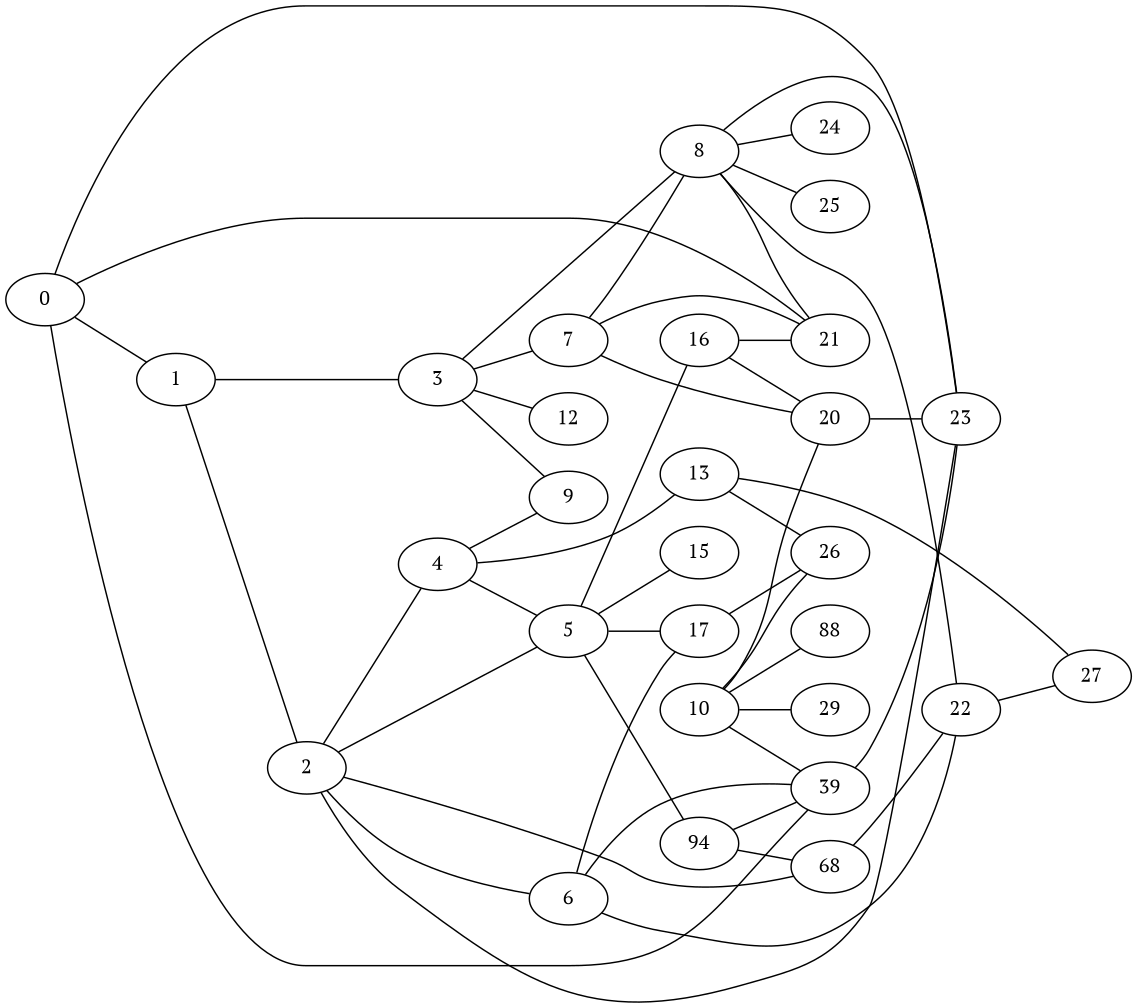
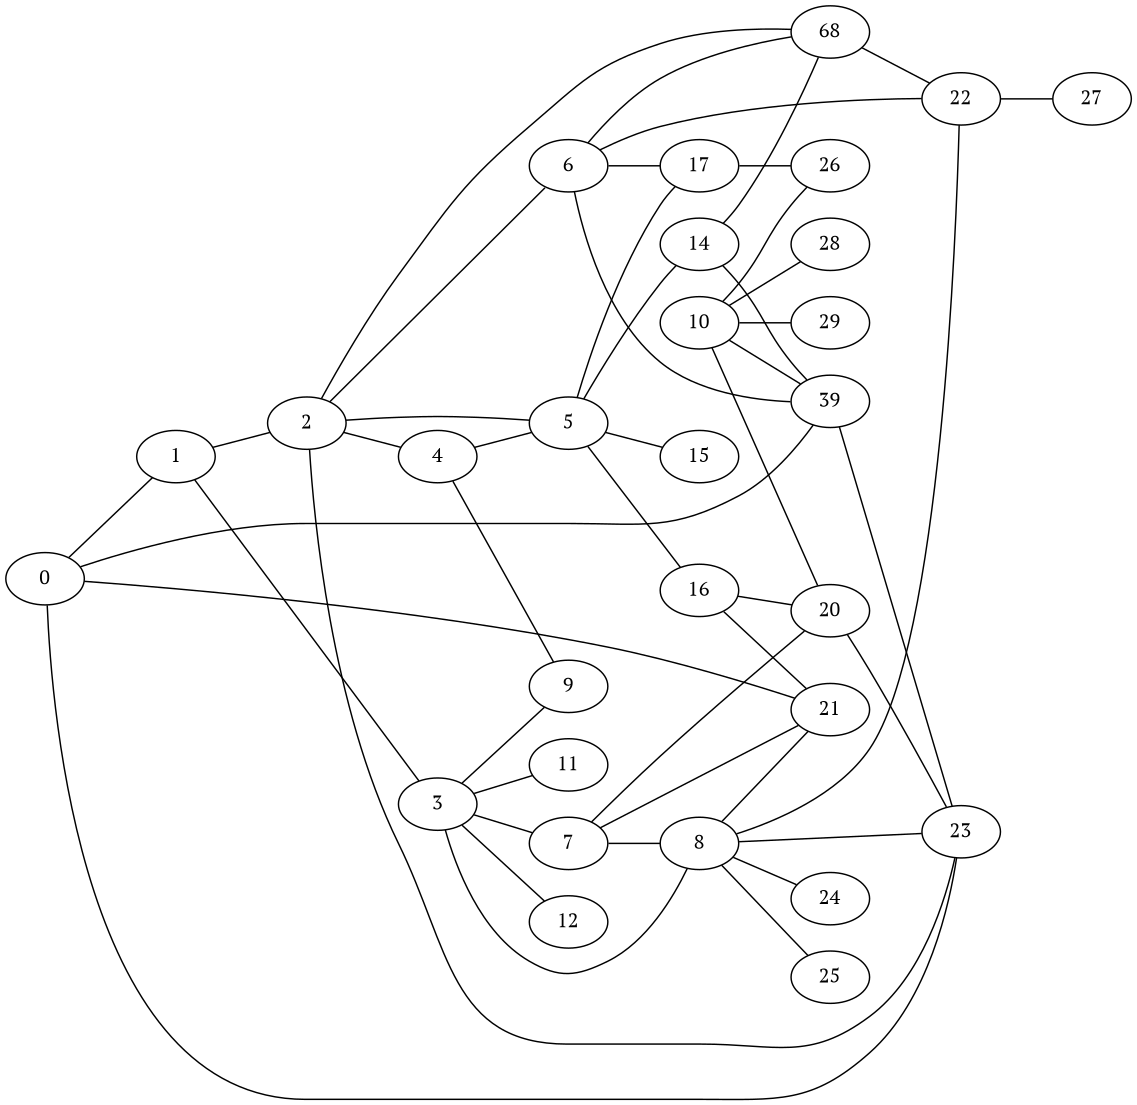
edge "68" -- "6": added
node "13": removed
node "88": label "88" -> "28"
node "11": added
node "94": label "94" -> "14"
